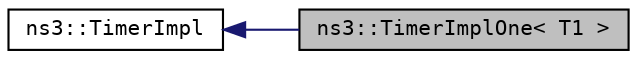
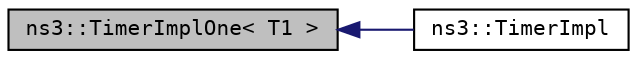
edge "ns3::TimerImplOne< T1 >" -> "ns3::TimerImpl": reversed
